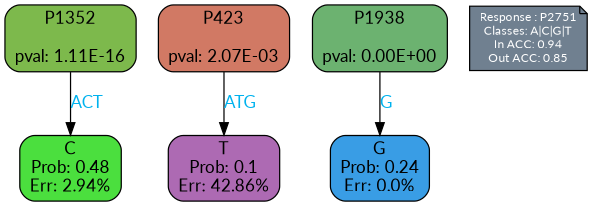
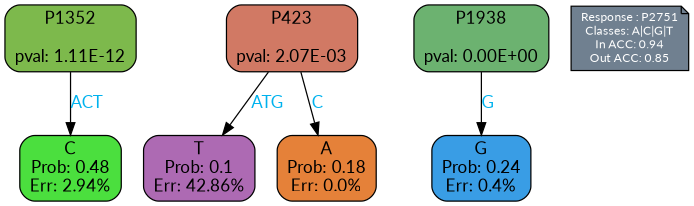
node "P1352 pval: 1.11E-16": label "P1352 pval: 1.11E-16" -> "P1352 pval: 1.11E-12"
node "A Prob: 0.18 Err: 0.0%": added
node "G Prob: 0.24 Err: 0.0%": label "G Prob: 0.24 Err: 0.0%" -> "G Prob: 0.24 Err: 0.4%"
